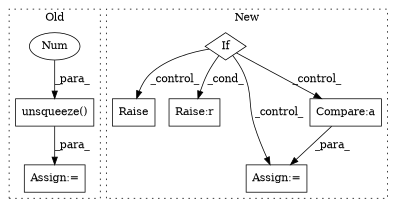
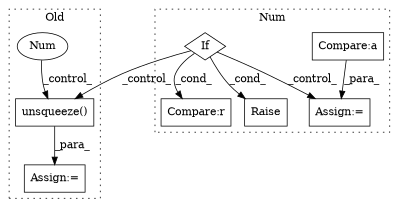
cluster "New": label "New" -> "Num"
edge "If" -> "Compare:a": now "If" -> "unsqueeze()"
edge "Num" -> "unsqueeze()": label "_para_" -> "_control_"
edge "If" -> "Raise": label "_control_" -> "_cond_"
node "Raise:r": label "Raise:r" -> "Compare:r"
